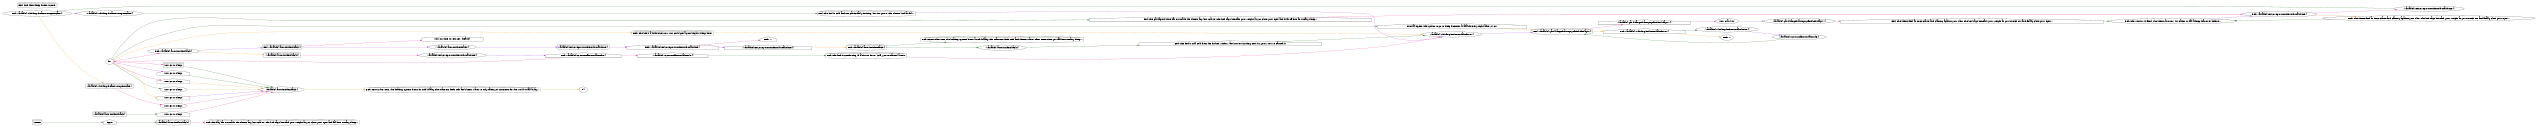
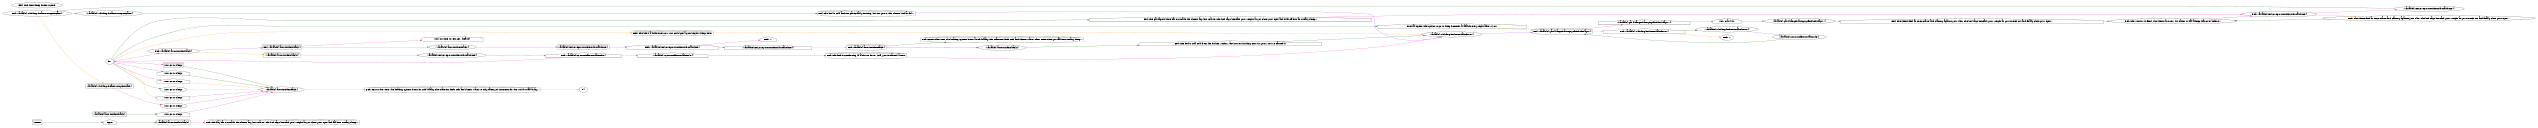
node "Bed: And then sleep doesn't come.": shape cylinder -> ellipse
node "You: Crawl in.": shape ellipse -> house
